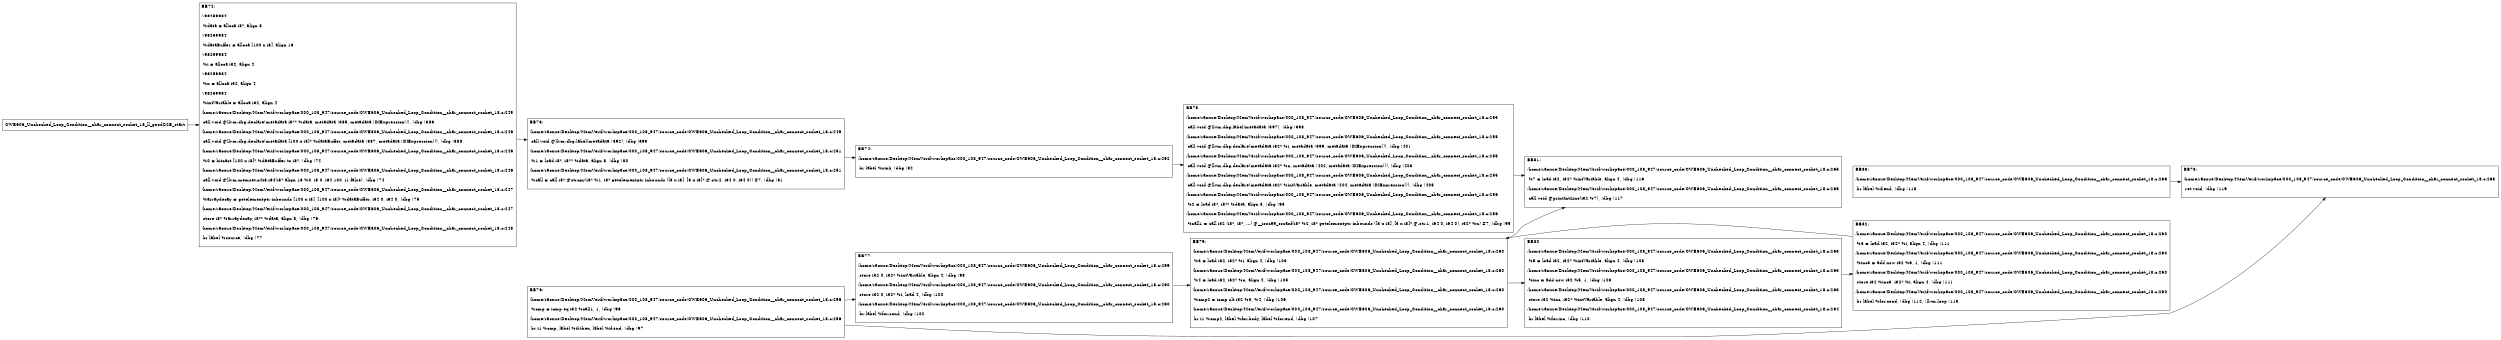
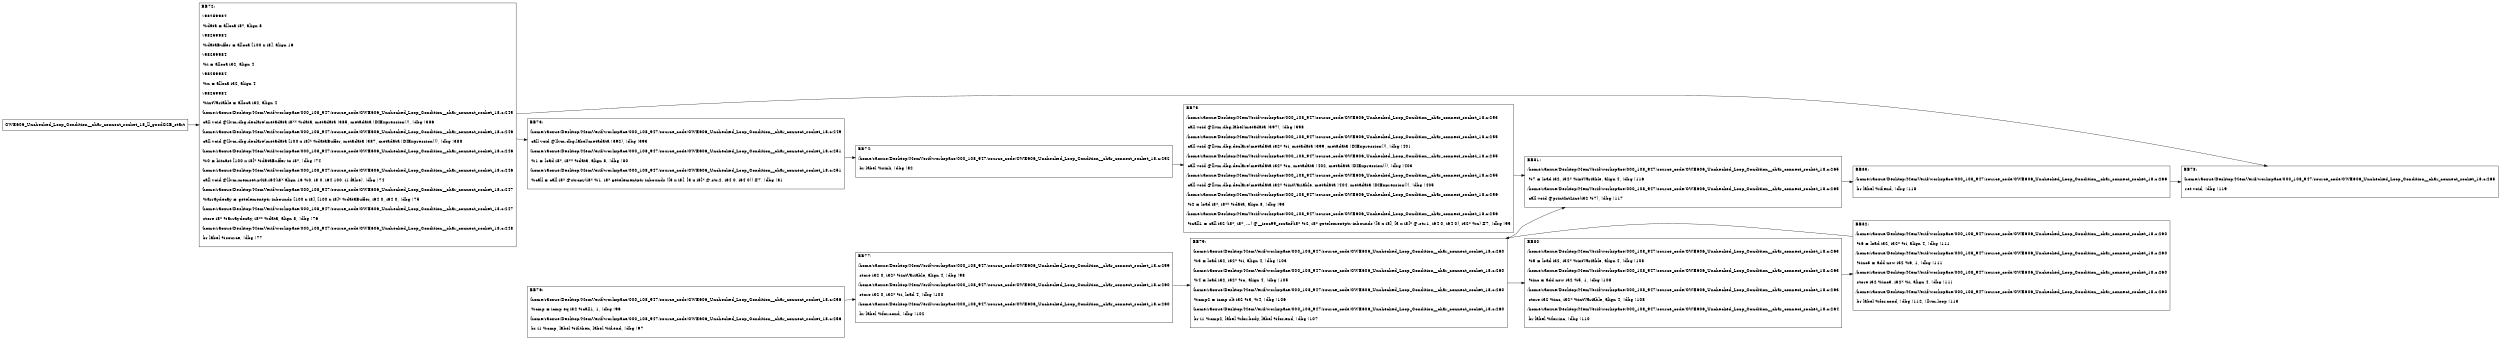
edge "BB81:" -> "BB83:": added
edge "BB76:" -> "BB78:": now "BB72:" -> "BB78:"
